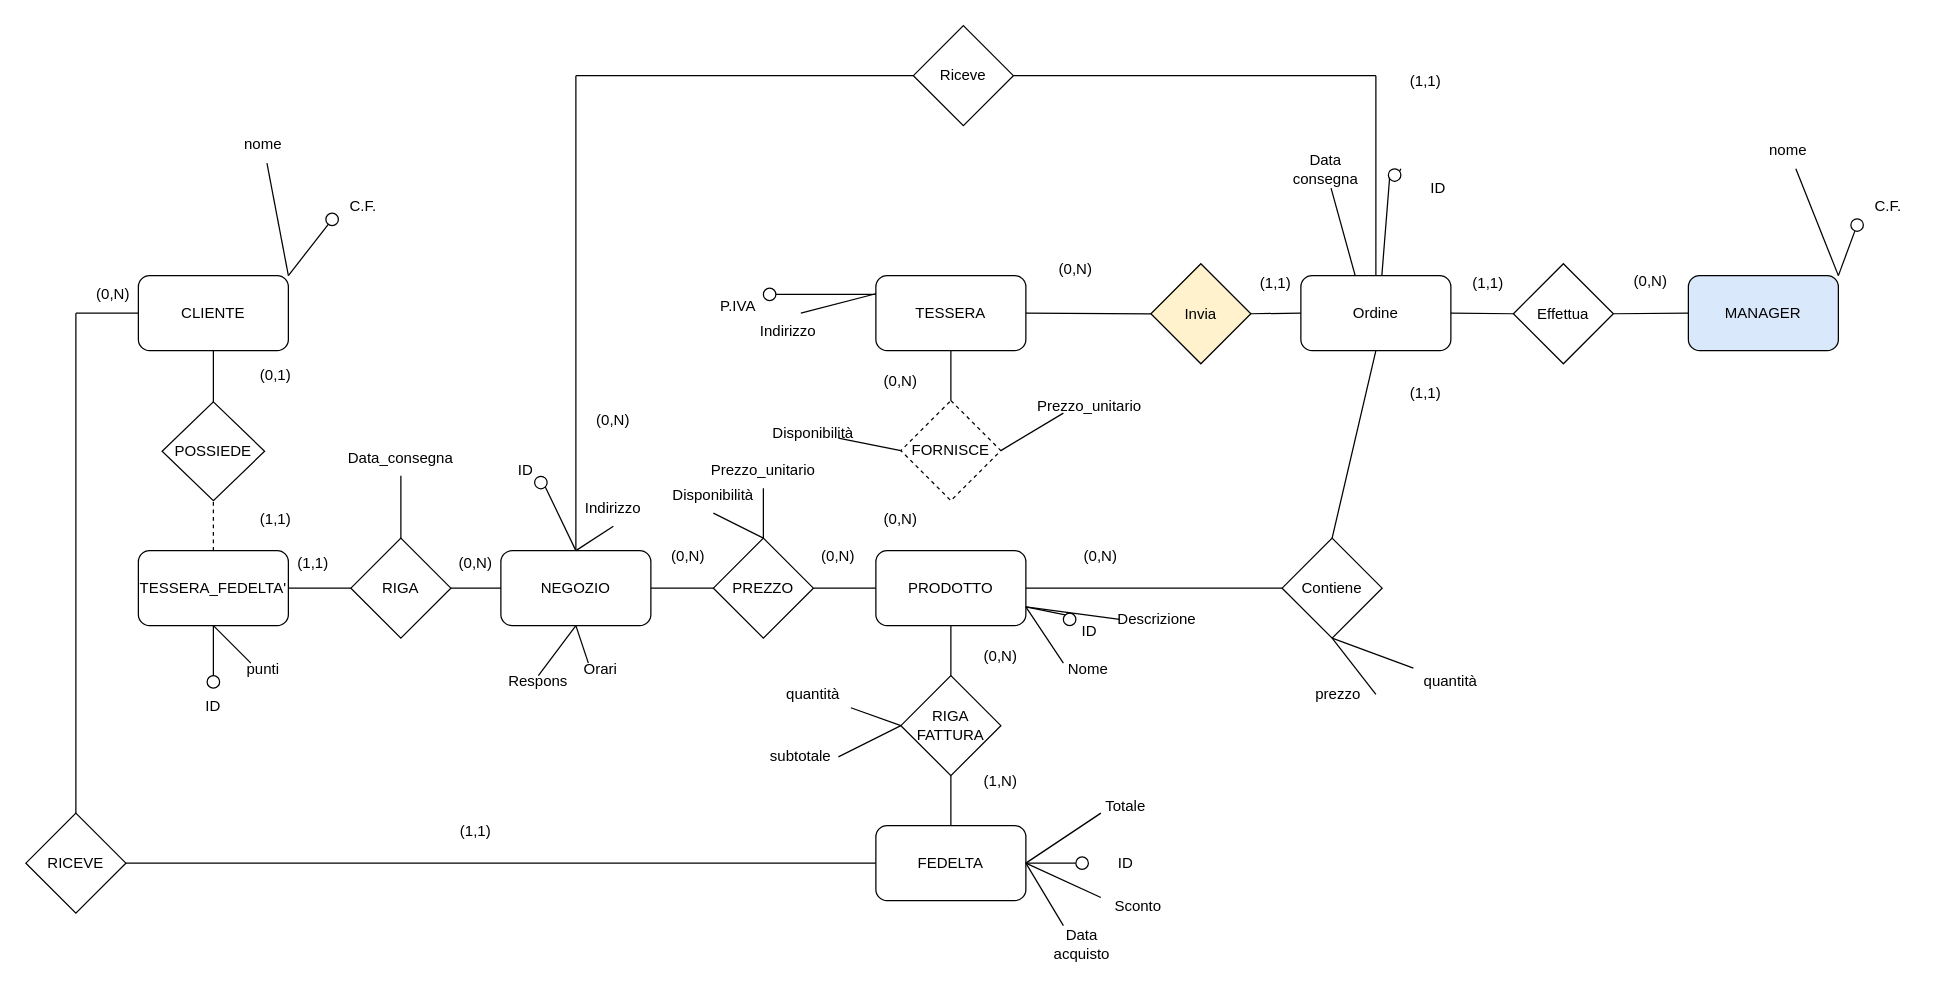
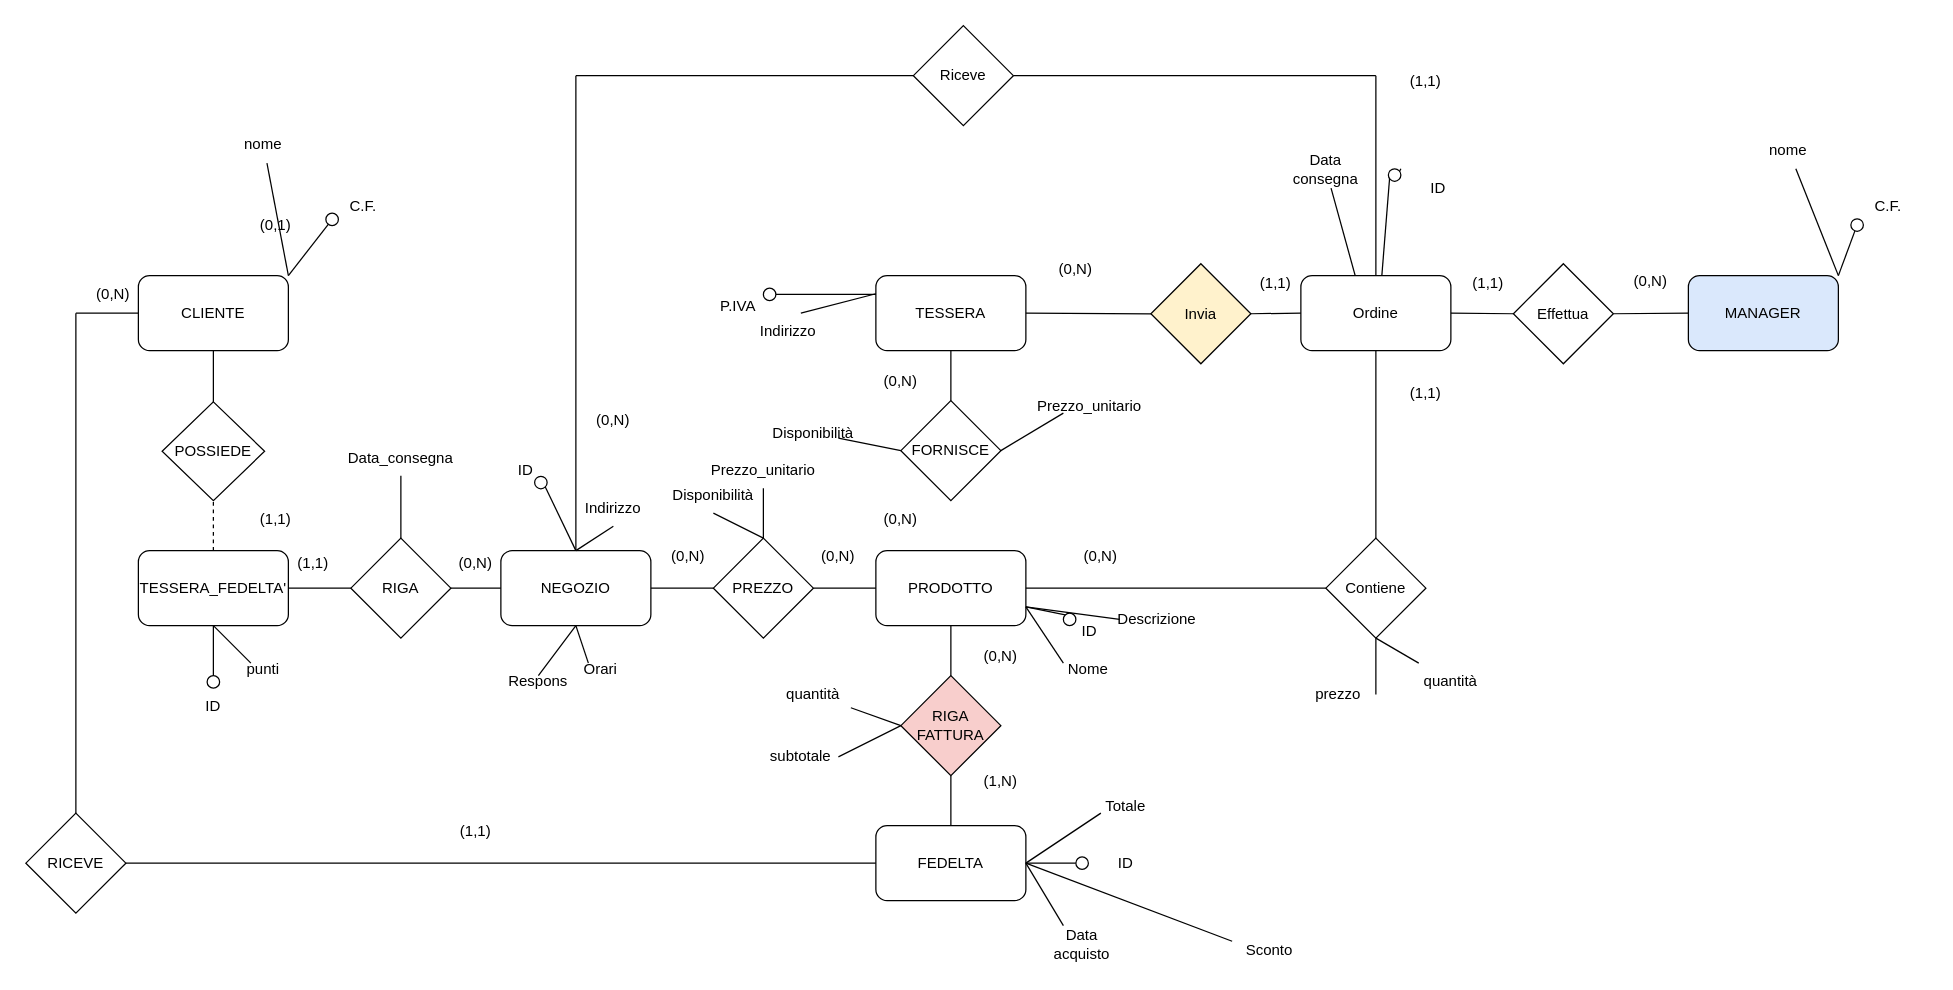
node "(0,1)": moved (276, 375) -> (276, 225)
node "FORNISCE": style dashed -> solid
node "Contiene": moved (1332, 588) -> (1376, 588)
node "RIGA FATTURA": fillcolor #ffffff -> #f8cecc
node "Sconto": moved (1138, 907) -> (1269, 951)
